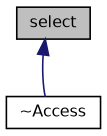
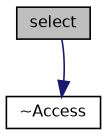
edge "~Access" -> "select": reversed
